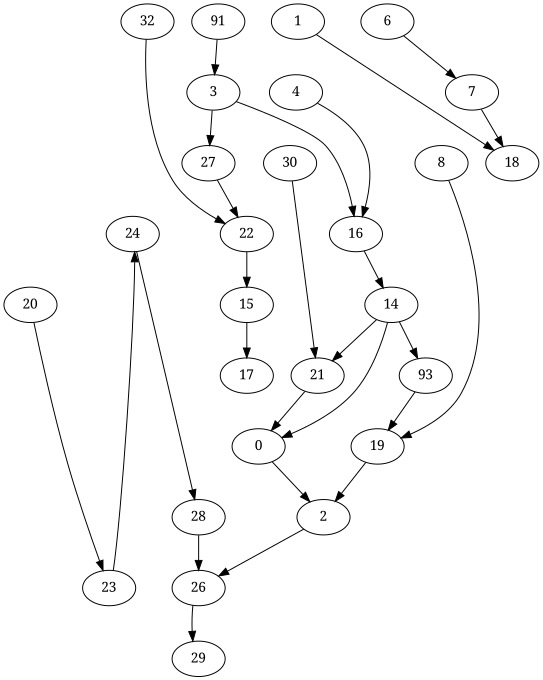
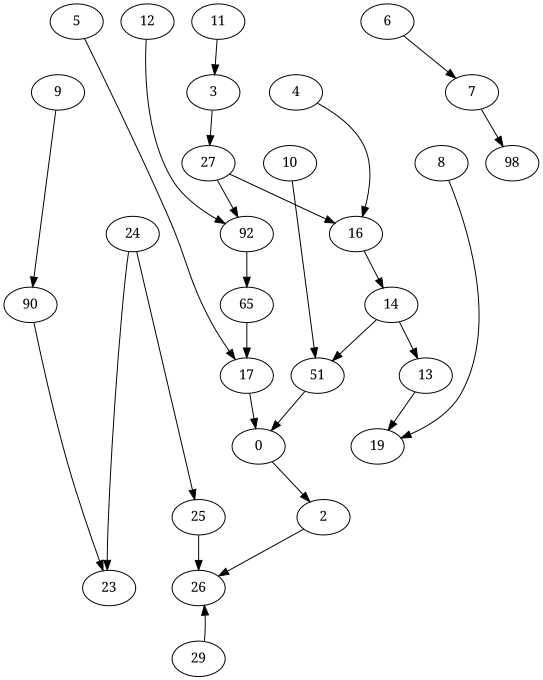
node "5": added
node "32": label "32" -> "12"
node "91": label "91" -> "11"
node "1": removed
node "9": added
edge "3" -> "16": now "27" -> "16"
node "30": label "30" -> "10"
node "18": label "18" -> "98"
node "22": label "22" -> "92"
node "20": label "20" -> "90"
node "15": label "15" -> "65"
node "21": label "21" -> "51"
node "93": label "93" -> "13"
edge "14" -> "0": now "17" -> "0"
edge "23" -> "24": reversed
edge "19" -> "2": removed
node "28": label "28" -> "25"
edge "26" -> "29": reversed
